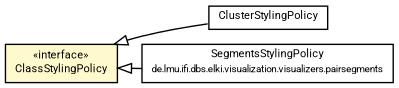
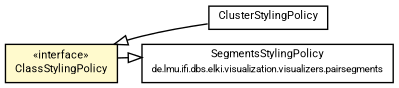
edge "SegmentsStylingPolicy" -> "ClassStylingPolicy": reversed
